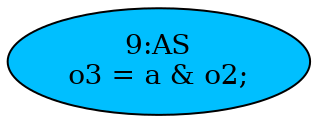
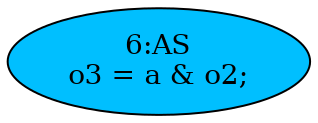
node "9:AS o3 = a & o2;": label "9:AS o3 = a & o2;" -> "6:AS o3 = a & o2;"
